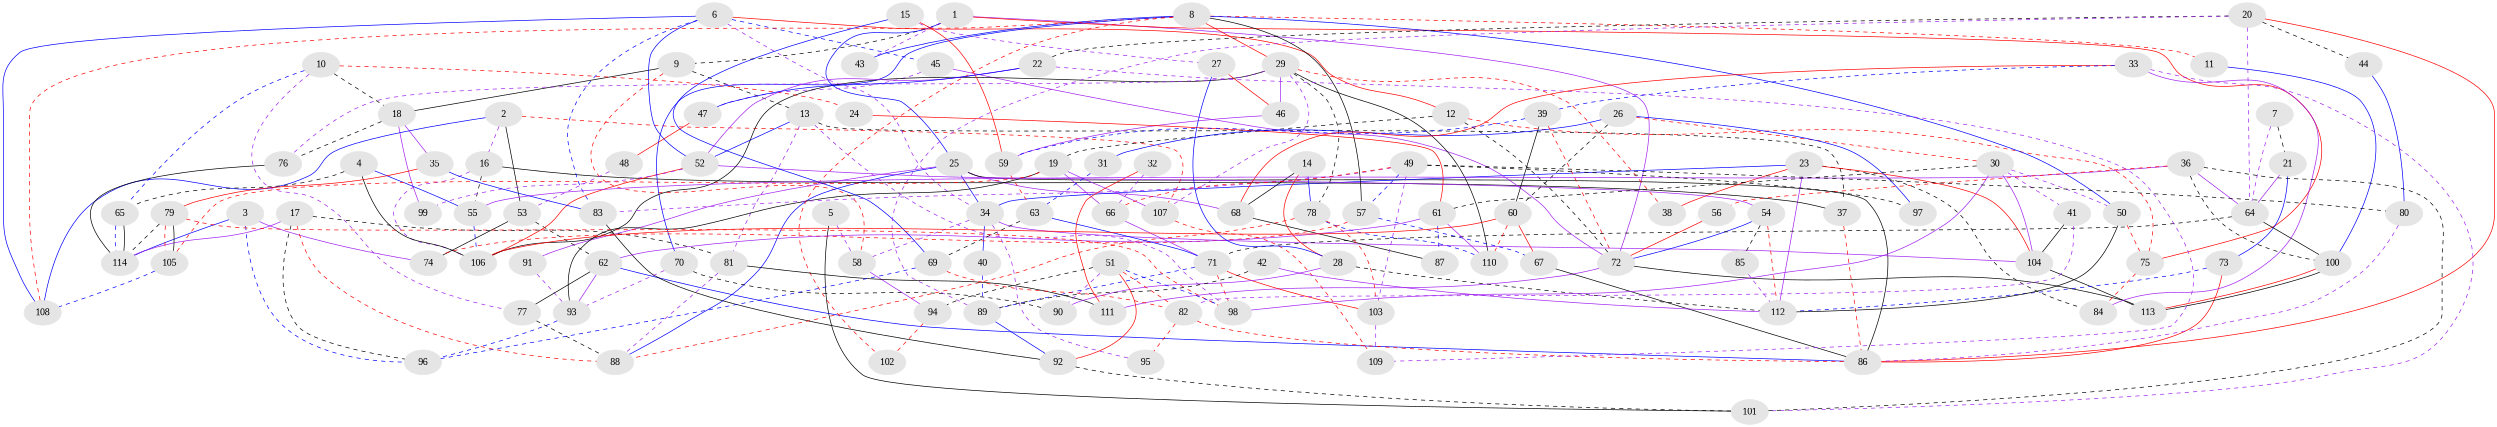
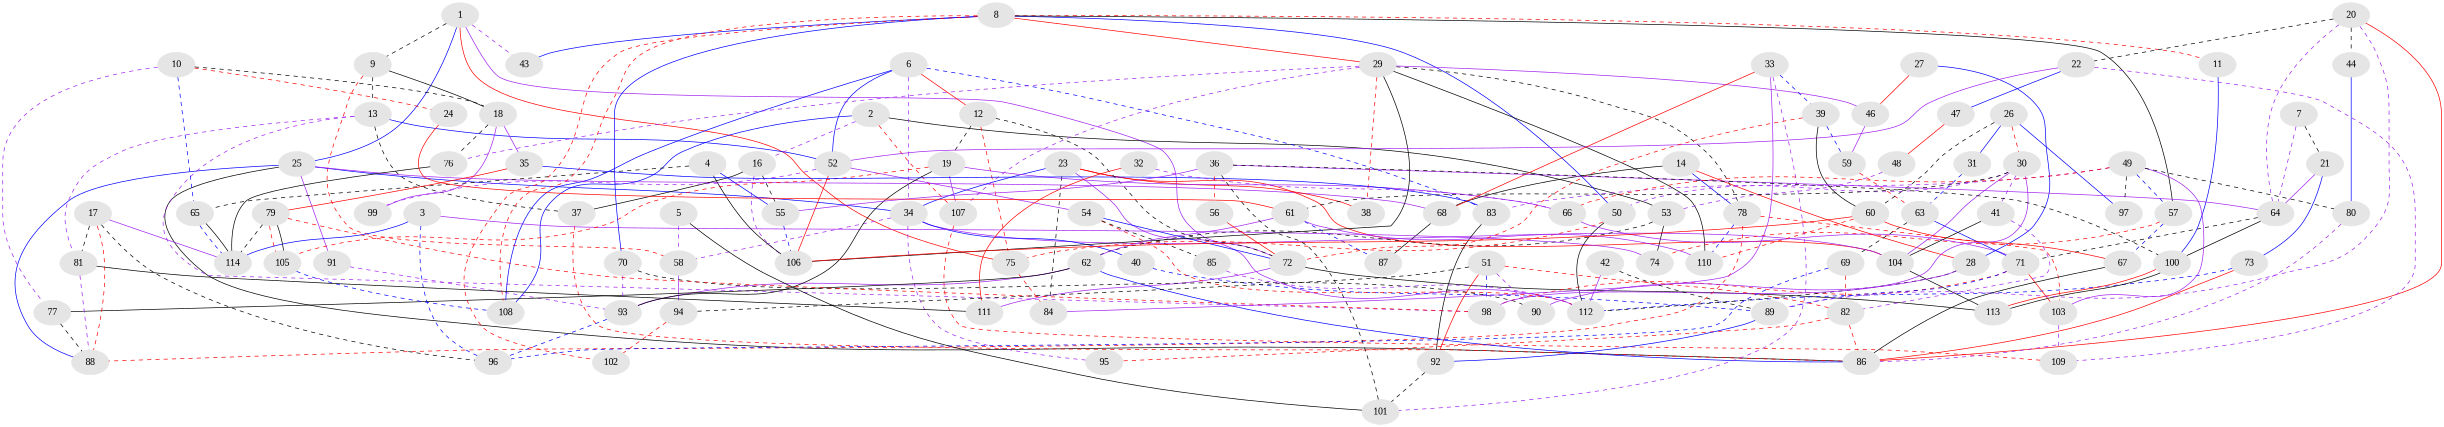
node "15": removed
node "45": removed
edge "49" -- "103": style dashed -> solid
